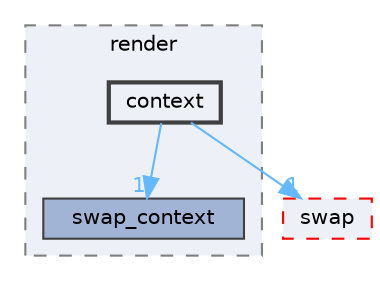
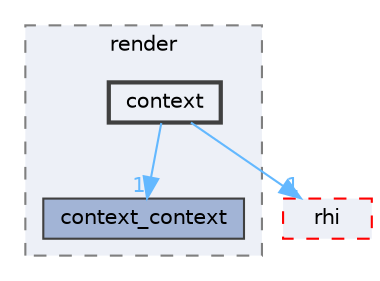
node "swap_context": label "swap_context" -> "context_context"
node "swap": label "swap" -> "rhi"
